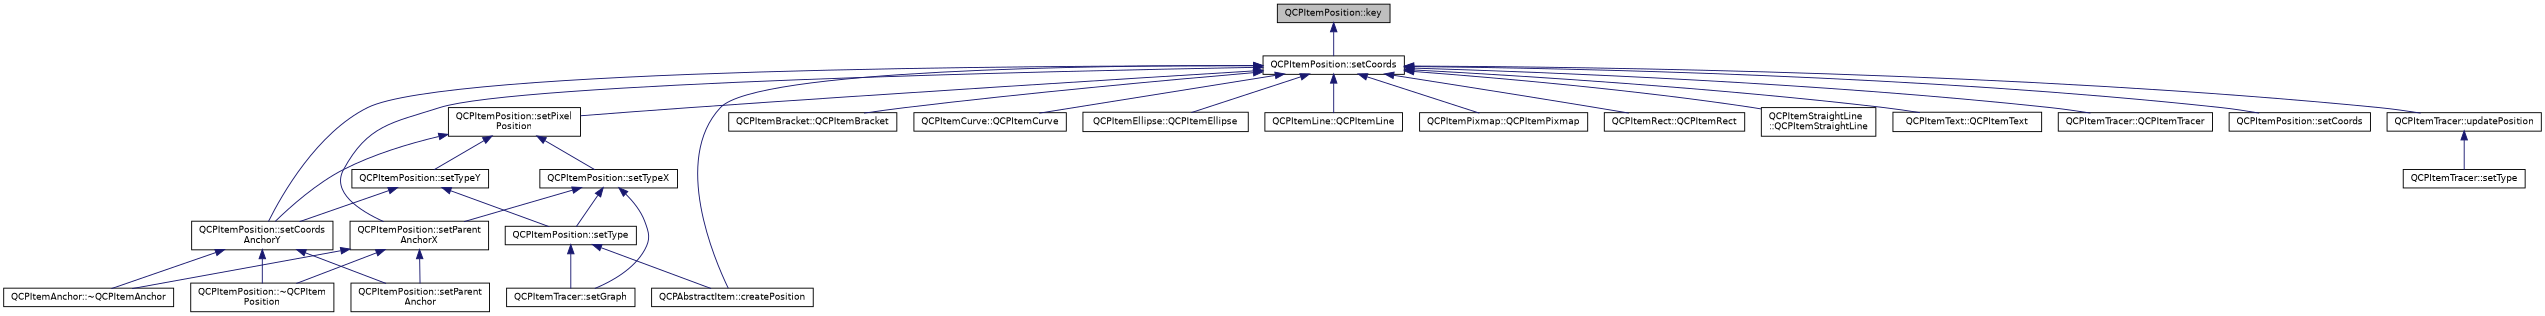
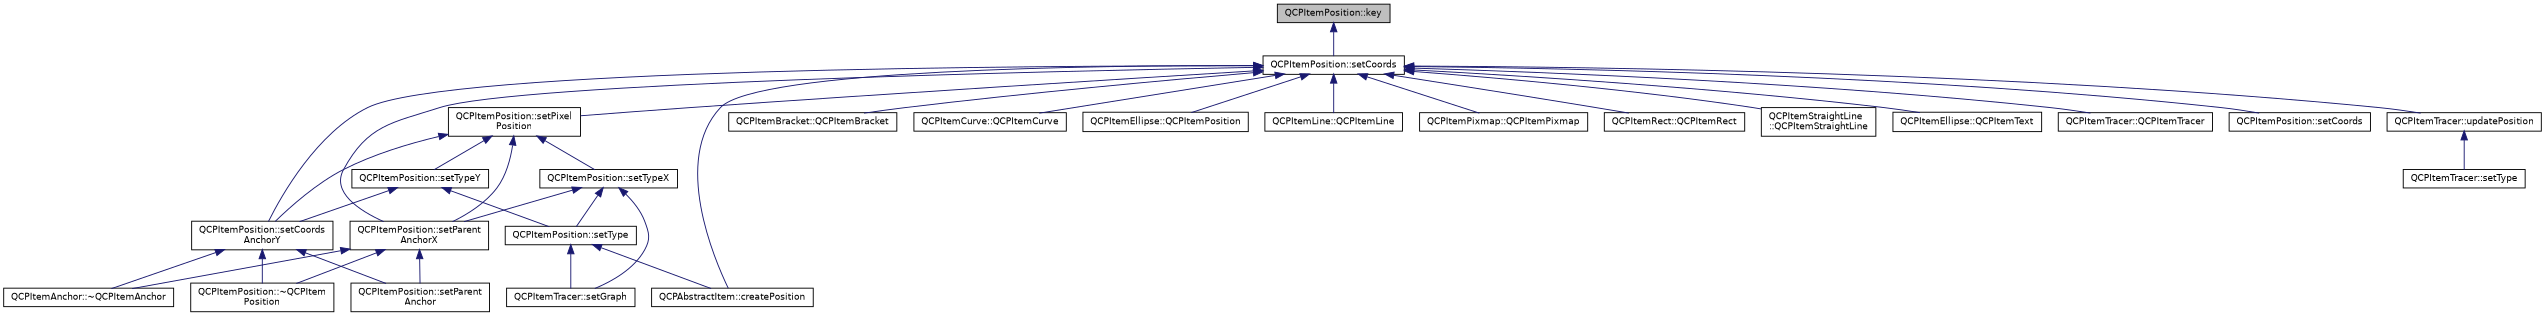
node "QCPItemEllipse::QCPItemEllipse": label "QCPItemEllipse::QCPItemEllipse" -> "QCPItemEllipse::QCPItemPosition"
node "QCPItemText::QCPItemText": label "QCPItemText::QCPItemText" -> "QCPItemEllipse::QCPItemText"
edge "QCPItemPosition::setParent AnchorX" -> "QCPItemPosition::setPixel Position": added
